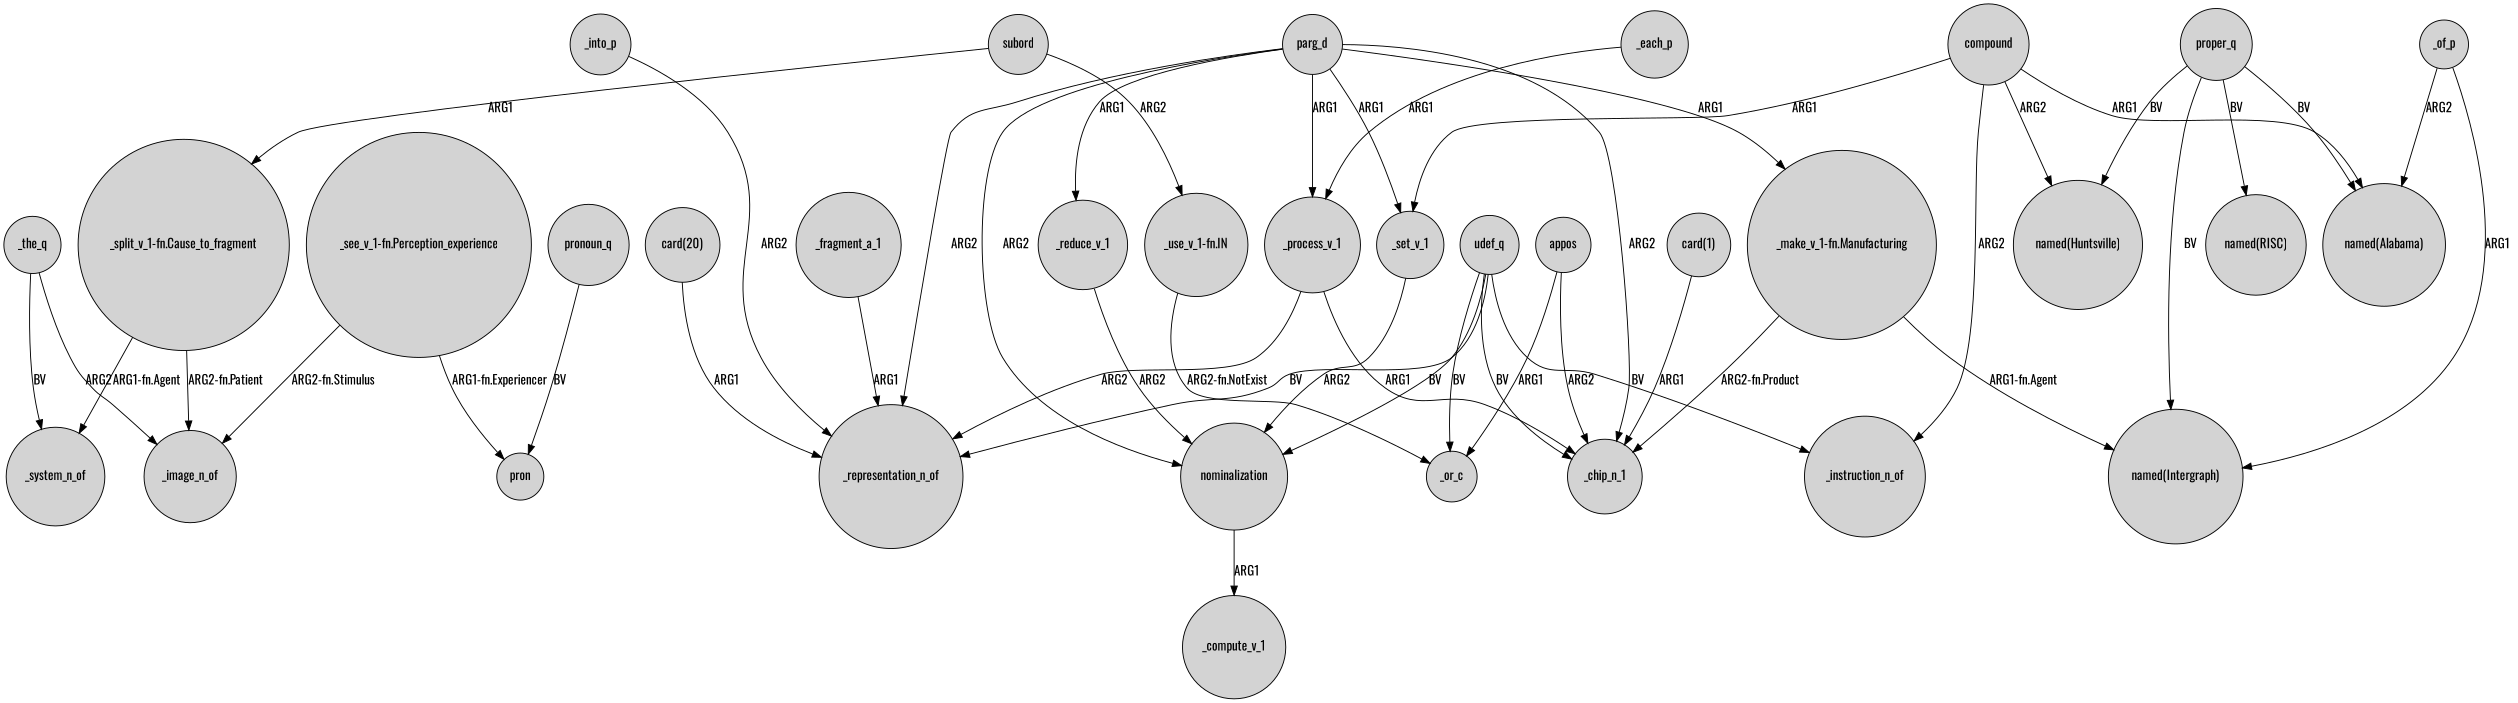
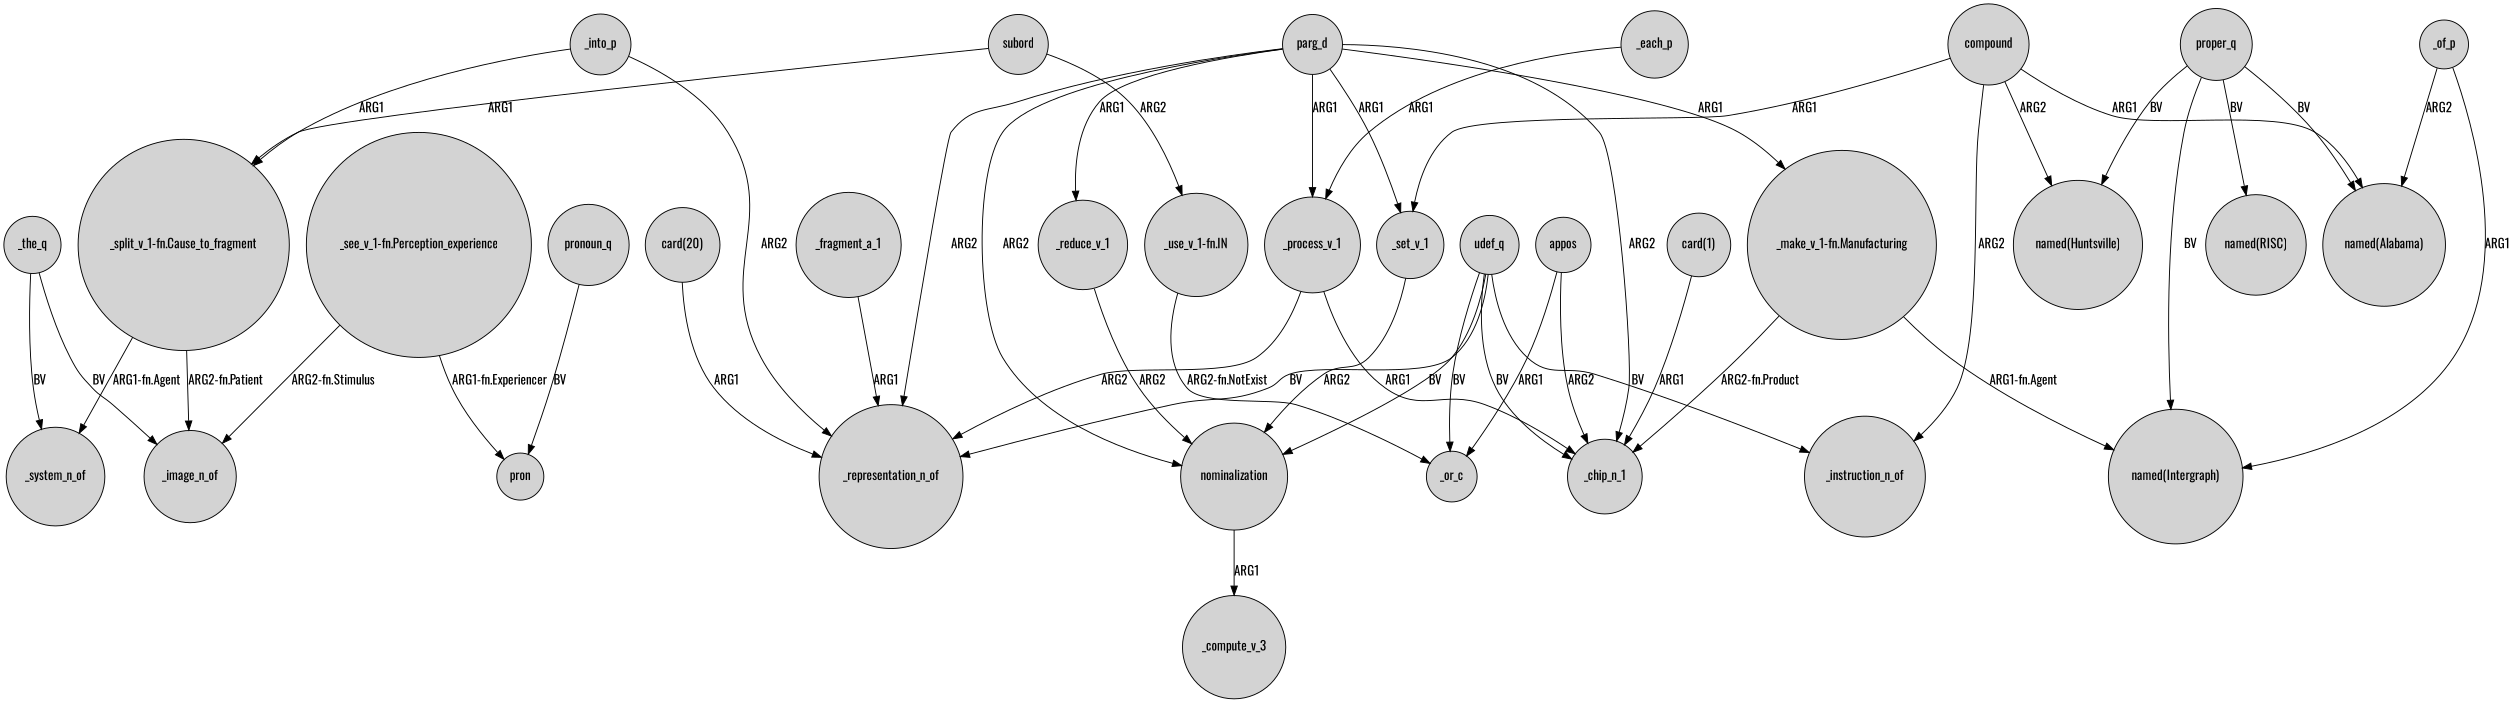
edge "_into_p" -> "_split_v_1-fn.Cause_to_fragment": added, label "ARG1"
edge "_the_q" -> "_image_n_of": label "ARG2" -> "BV"
node "_compute_v_1": label "_compute_v_1" -> "_compute_v_3"
